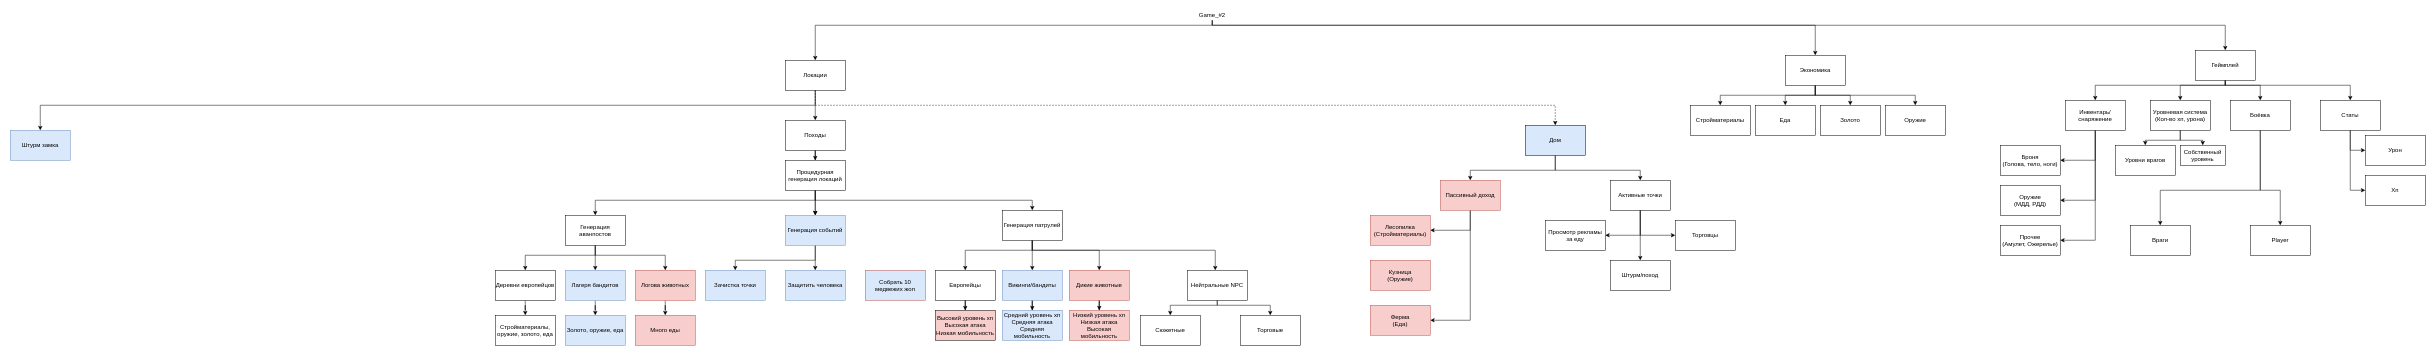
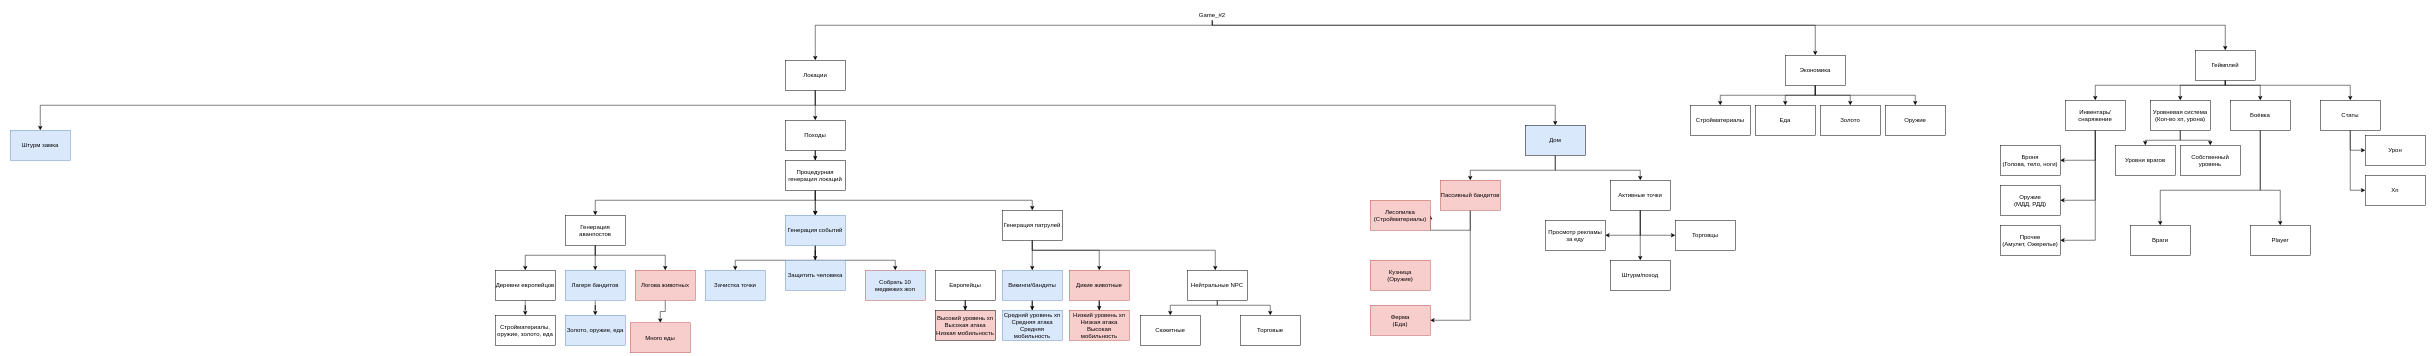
edge "Локации" -> "Дом": style dashed -> solid
node "Собственный уровень": size 45x20 -> 60x30
node "Пассивный доход": label "Пассивный доход" -> "Пассивный бандитов"
node "Лесопилка (Стройматериалы)": moved (1400, 230) -> (1400, 215)
edge "Генерация событий" -> "Собрать 10 медвежих жоп": added
edge "Генерация патрулей" -> "Европейцы": removed
node "Защитить человека": moved (815, 285) -> (815, 275)
node "Много еды": moved (665, 330) -> (660, 338)
